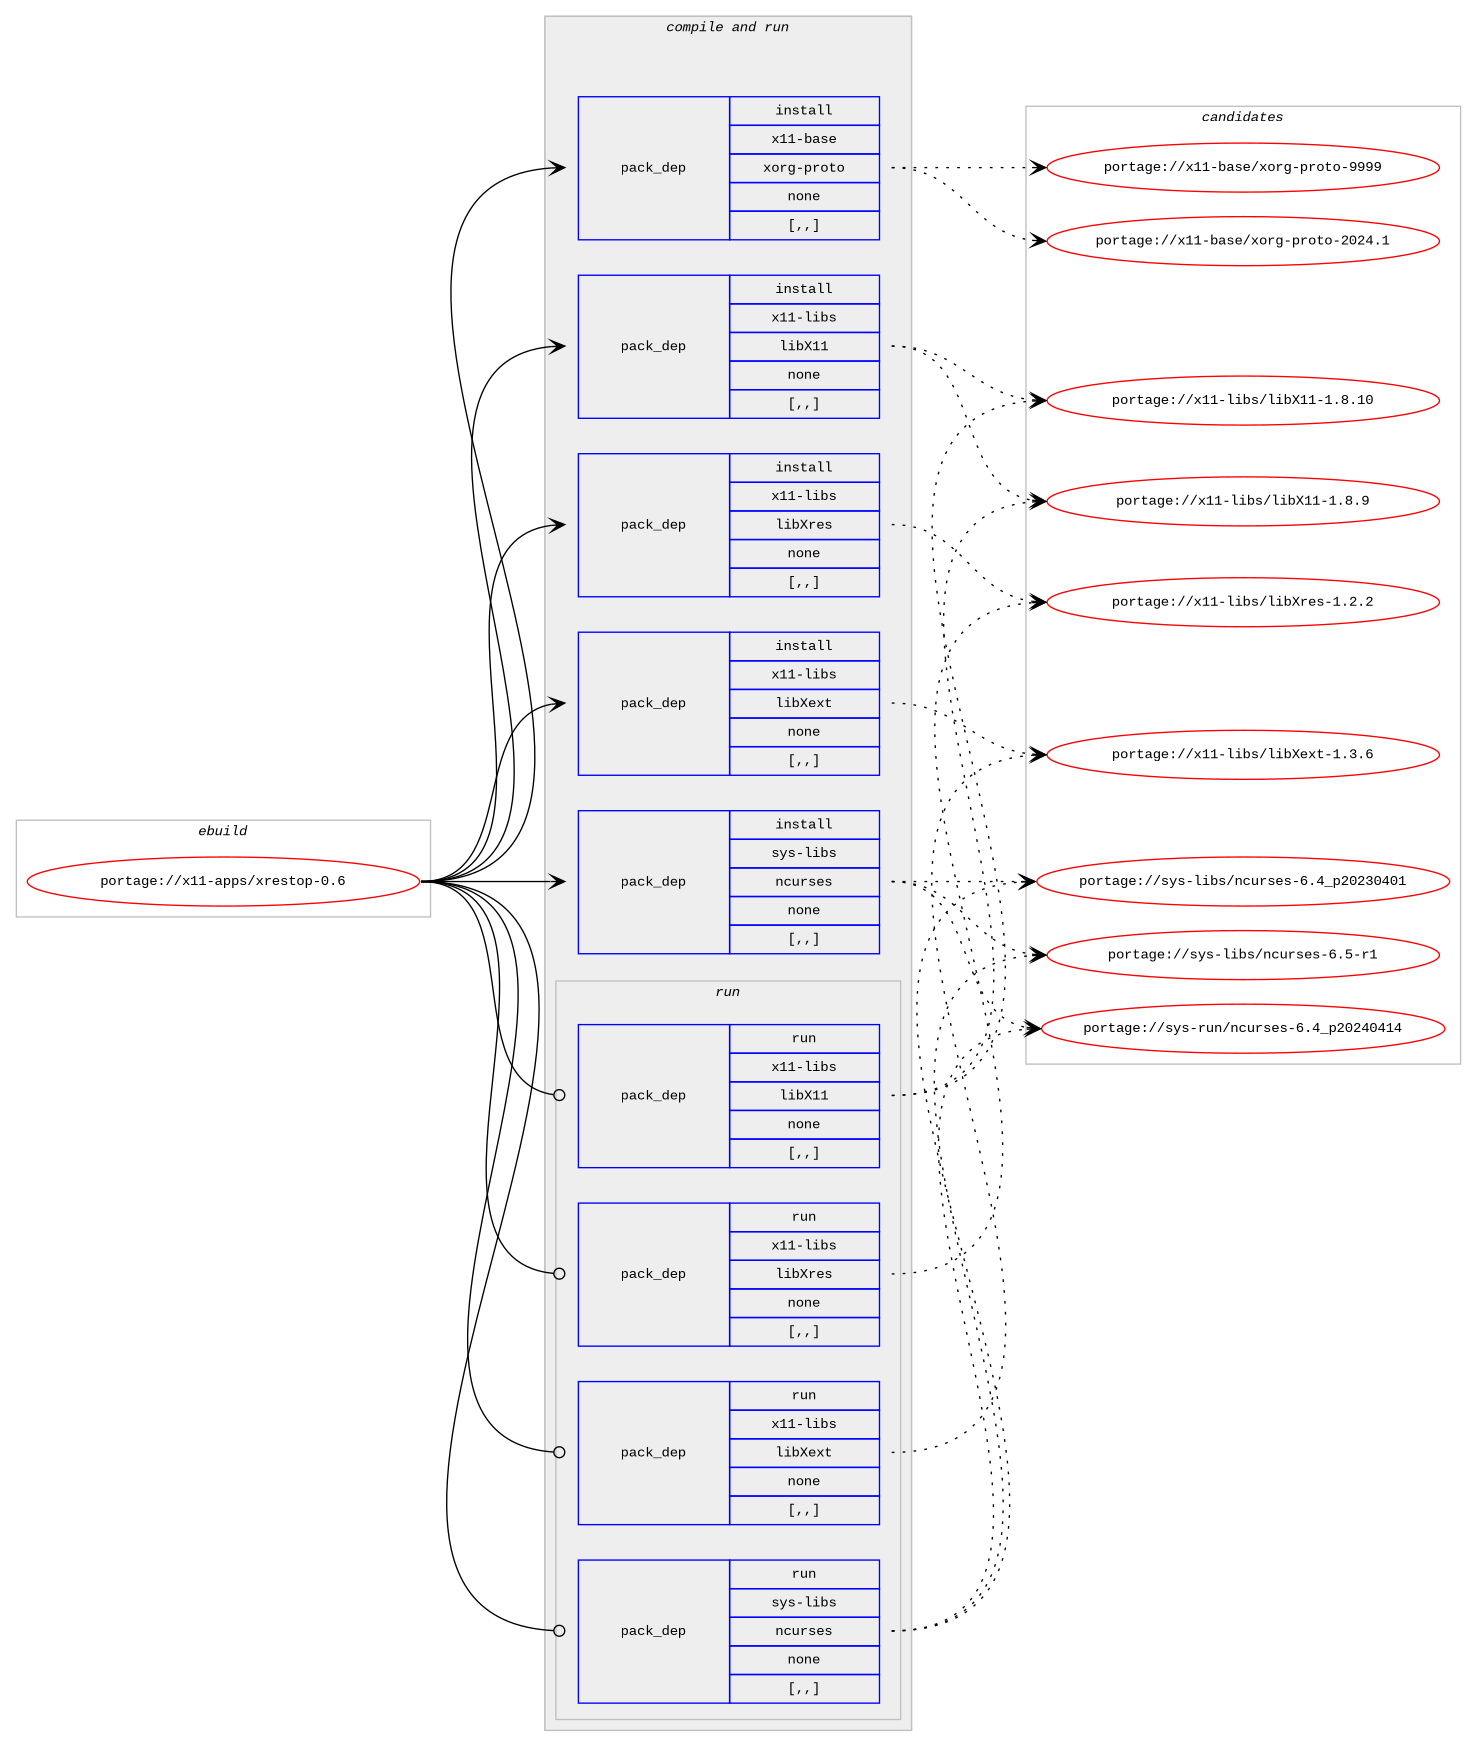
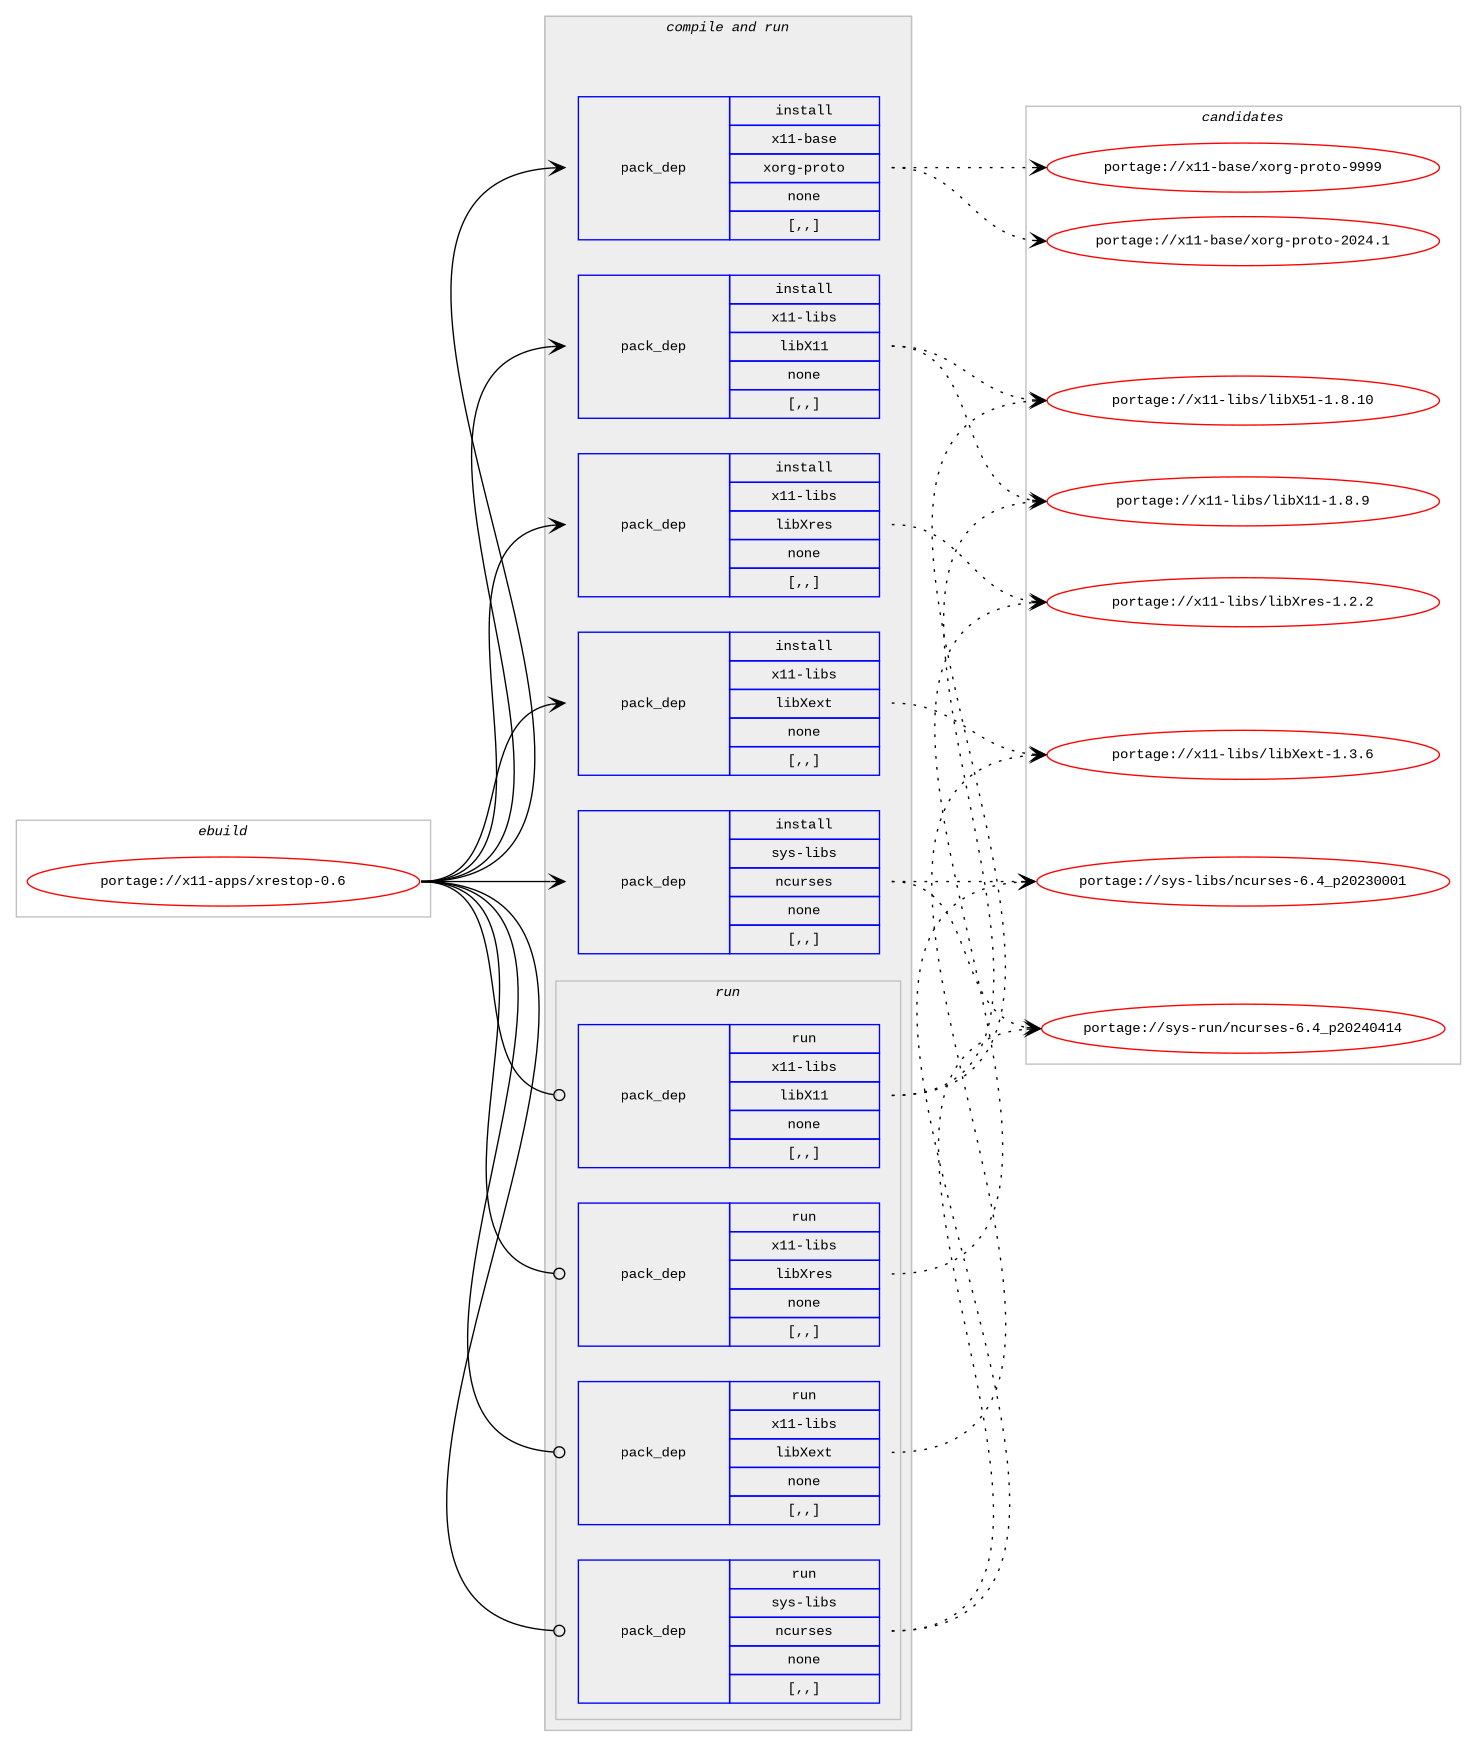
node "portage://x11-libs/libX11-1.8.10": label "portage://x11-libs/libX11-1.8.10" -> "portage://x11-libs/libX51-1.8.10"
node "portage://sys-libs/ncurses-6.4_p20230401": label "portage://sys-libs/ncurses-6.4_p20230401" -> "portage://sys-libs/ncurses-6.4_p20230001"
node "portage://sys-libs/ncurses-6.5-r1": removed
